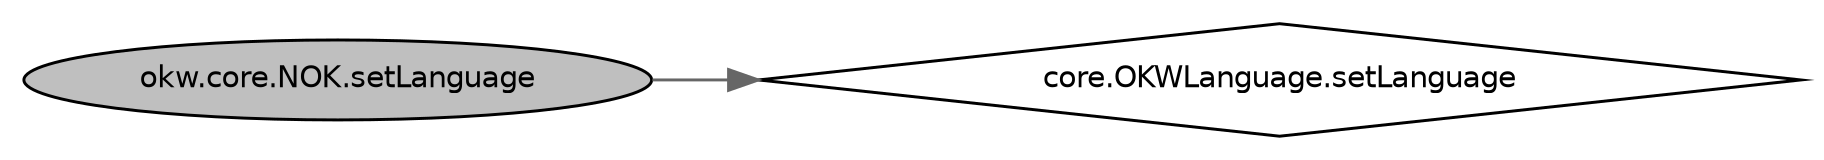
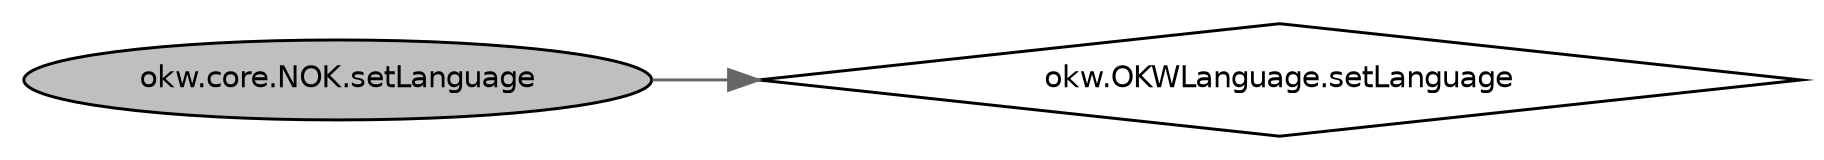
node "core.OKWLanguage.setLanguage": label "core.OKWLanguage.setLanguage" -> "okw.OKWLanguage.setLanguage"
